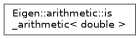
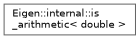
node "Eigen::arithmetic::is _arithmetic< double >": label "Eigen::arithmetic::is _arithmetic< double >" -> "Eigen::internal::is _arithmetic< double >"
